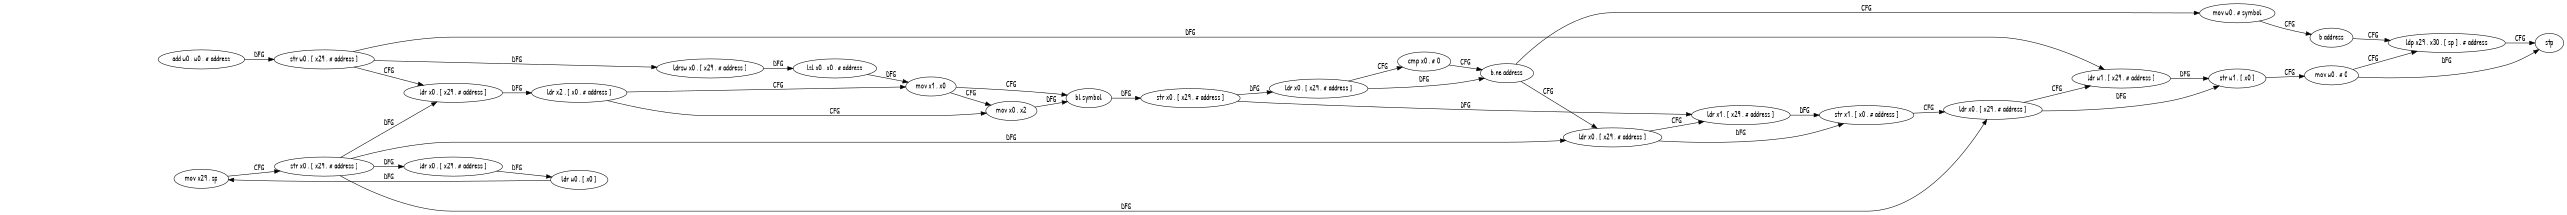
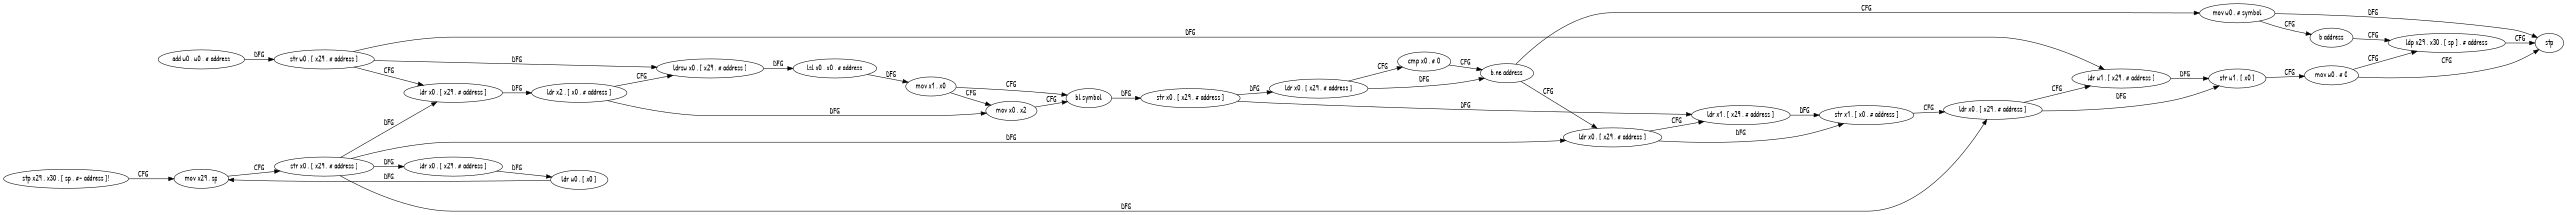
edge "mov w0 , # symbol" -> "stp": added, label "DFG"
edge "mov w0 , # 0" -> "stp": label "DFG" -> "CFG"
edge "ldr x2 , [ x0 , # address ]" -> "mov x1 , x0": now "ldr x2 , [ x0 , # address ]" -> "ldrsw x0 , [ x29 , # address ]"
edge "mov x0 , x2" -> "bl symbol": label "DFG" -> "CFG"
edge "ldr x2 , [ x0 , # address ]" -> "mov x0 , x2": label "CFG" -> "DFG"
node "stp x29 , x30 , [ sp , #- address ]!": added
